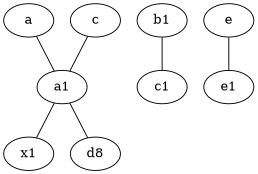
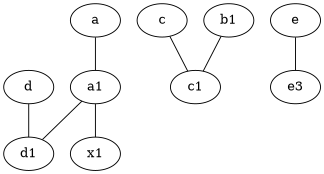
edge "c" -- "a1": now "c" -- "c1"
node "d": added
node "e1": label "e1" -> "e3"
node "d8": label "d8" -> "d1"
